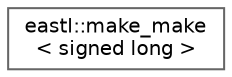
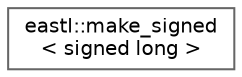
node "eastl::make_make < signed long >": label "eastl::make_make < signed long >" -> "eastl::make_signed < signed long >"
